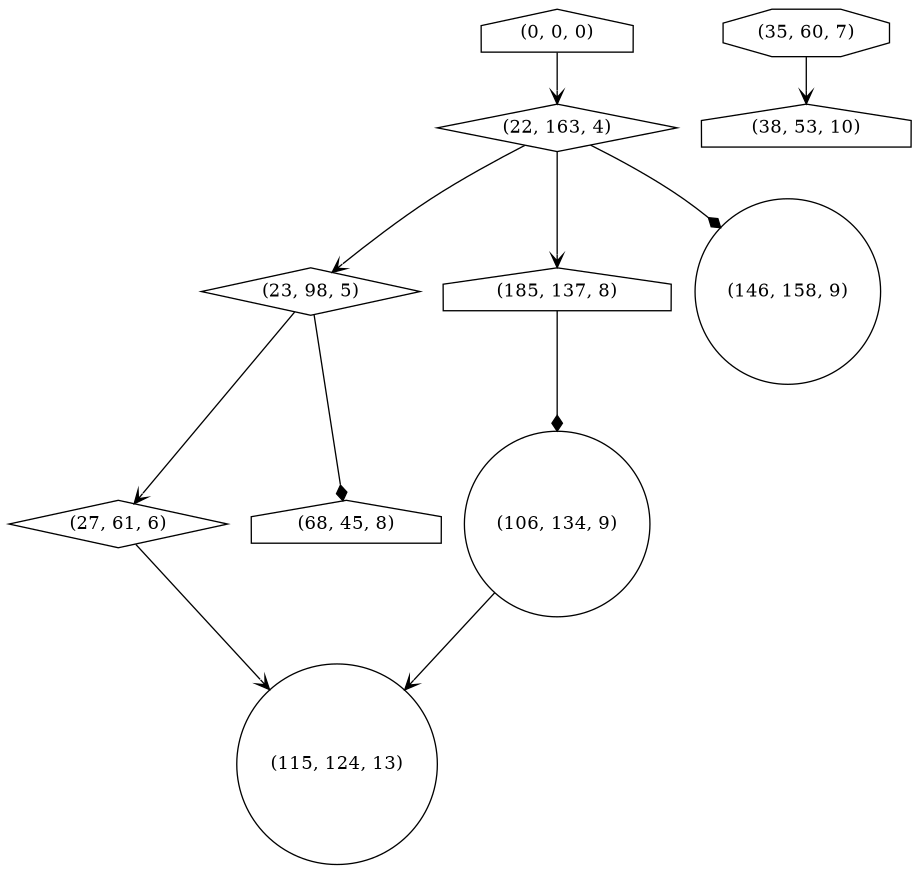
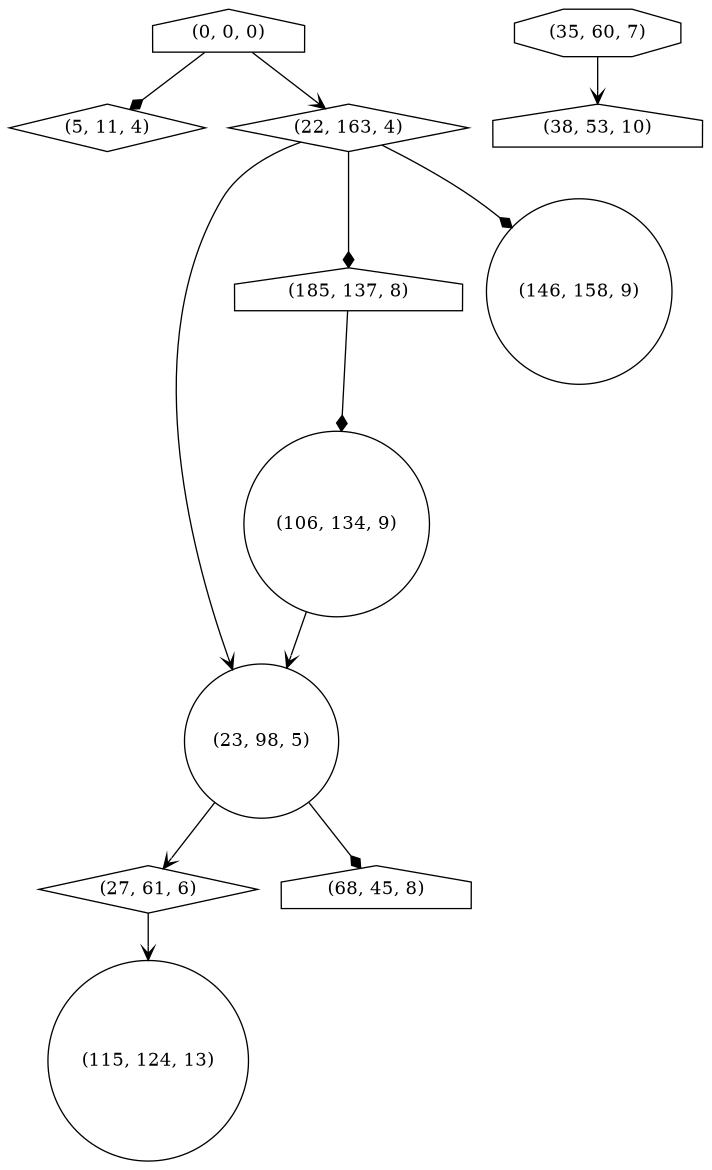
node "(5, 11, 4)": added
edge "(22, 163, 4)" -> "(185, 137, 8)": arrowhead vee -> diamond
node "(23, 98, 5)": shape diamond -> circle
edge "(106, 134, 9)" -> "(115, 124, 13)": now "(106, 134, 9)" -> "(23, 98, 5)"
